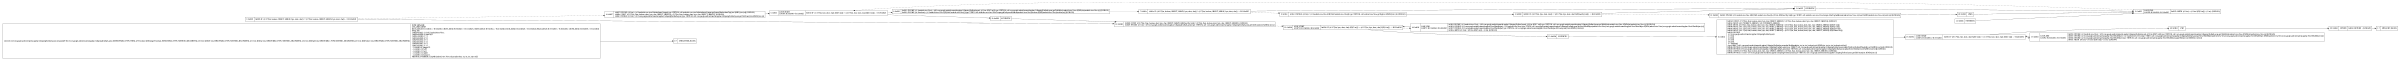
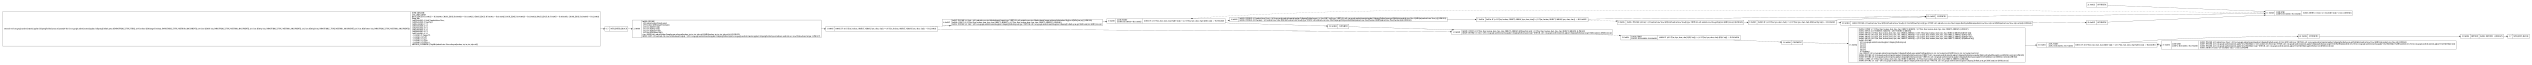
node "20: 0x0025": text "LINES" -> "SYNTHETIC"
node "14: 0x002f": removed
node "24: 0x0061": text "LINES" -> "SYNTHETIC"
node "2: 0x0000": added
